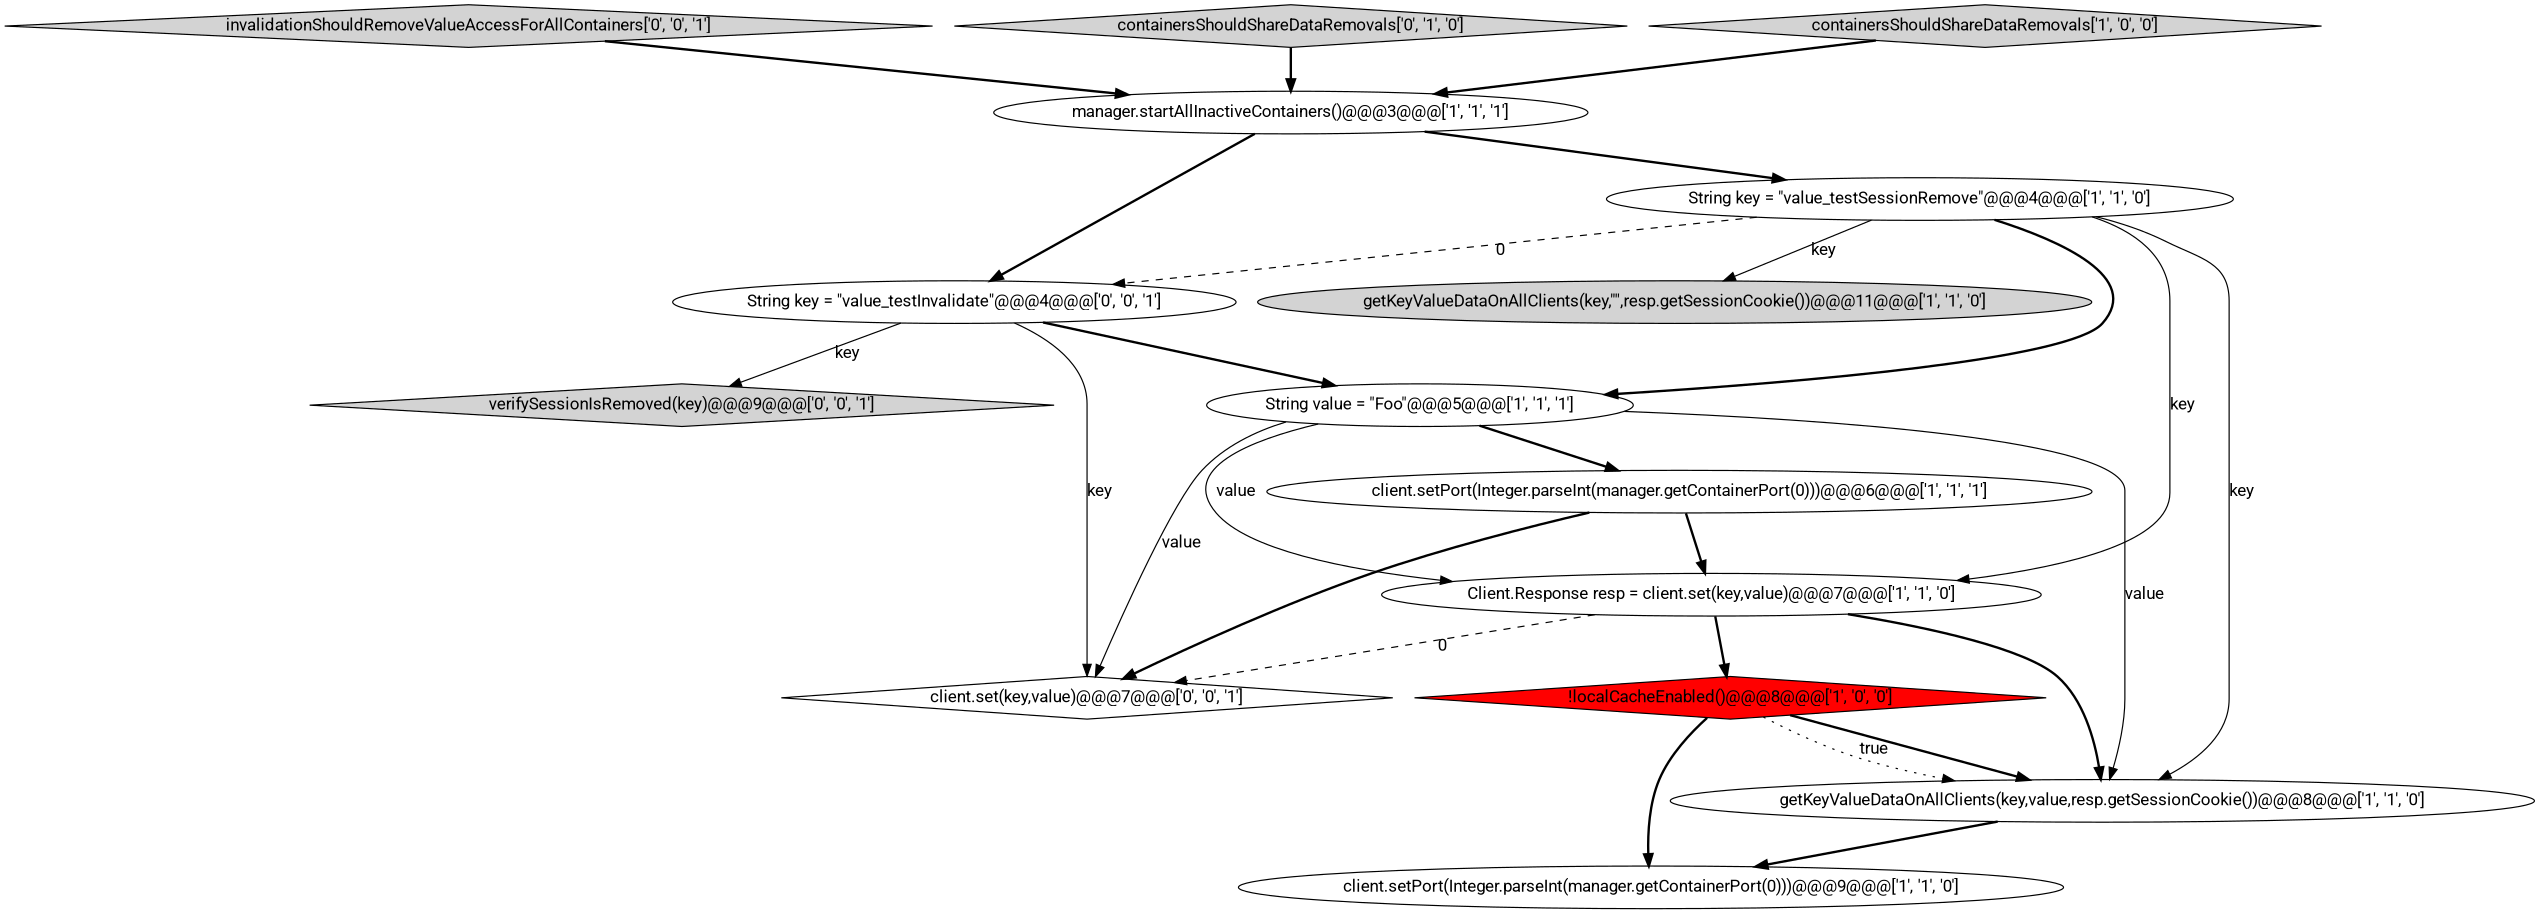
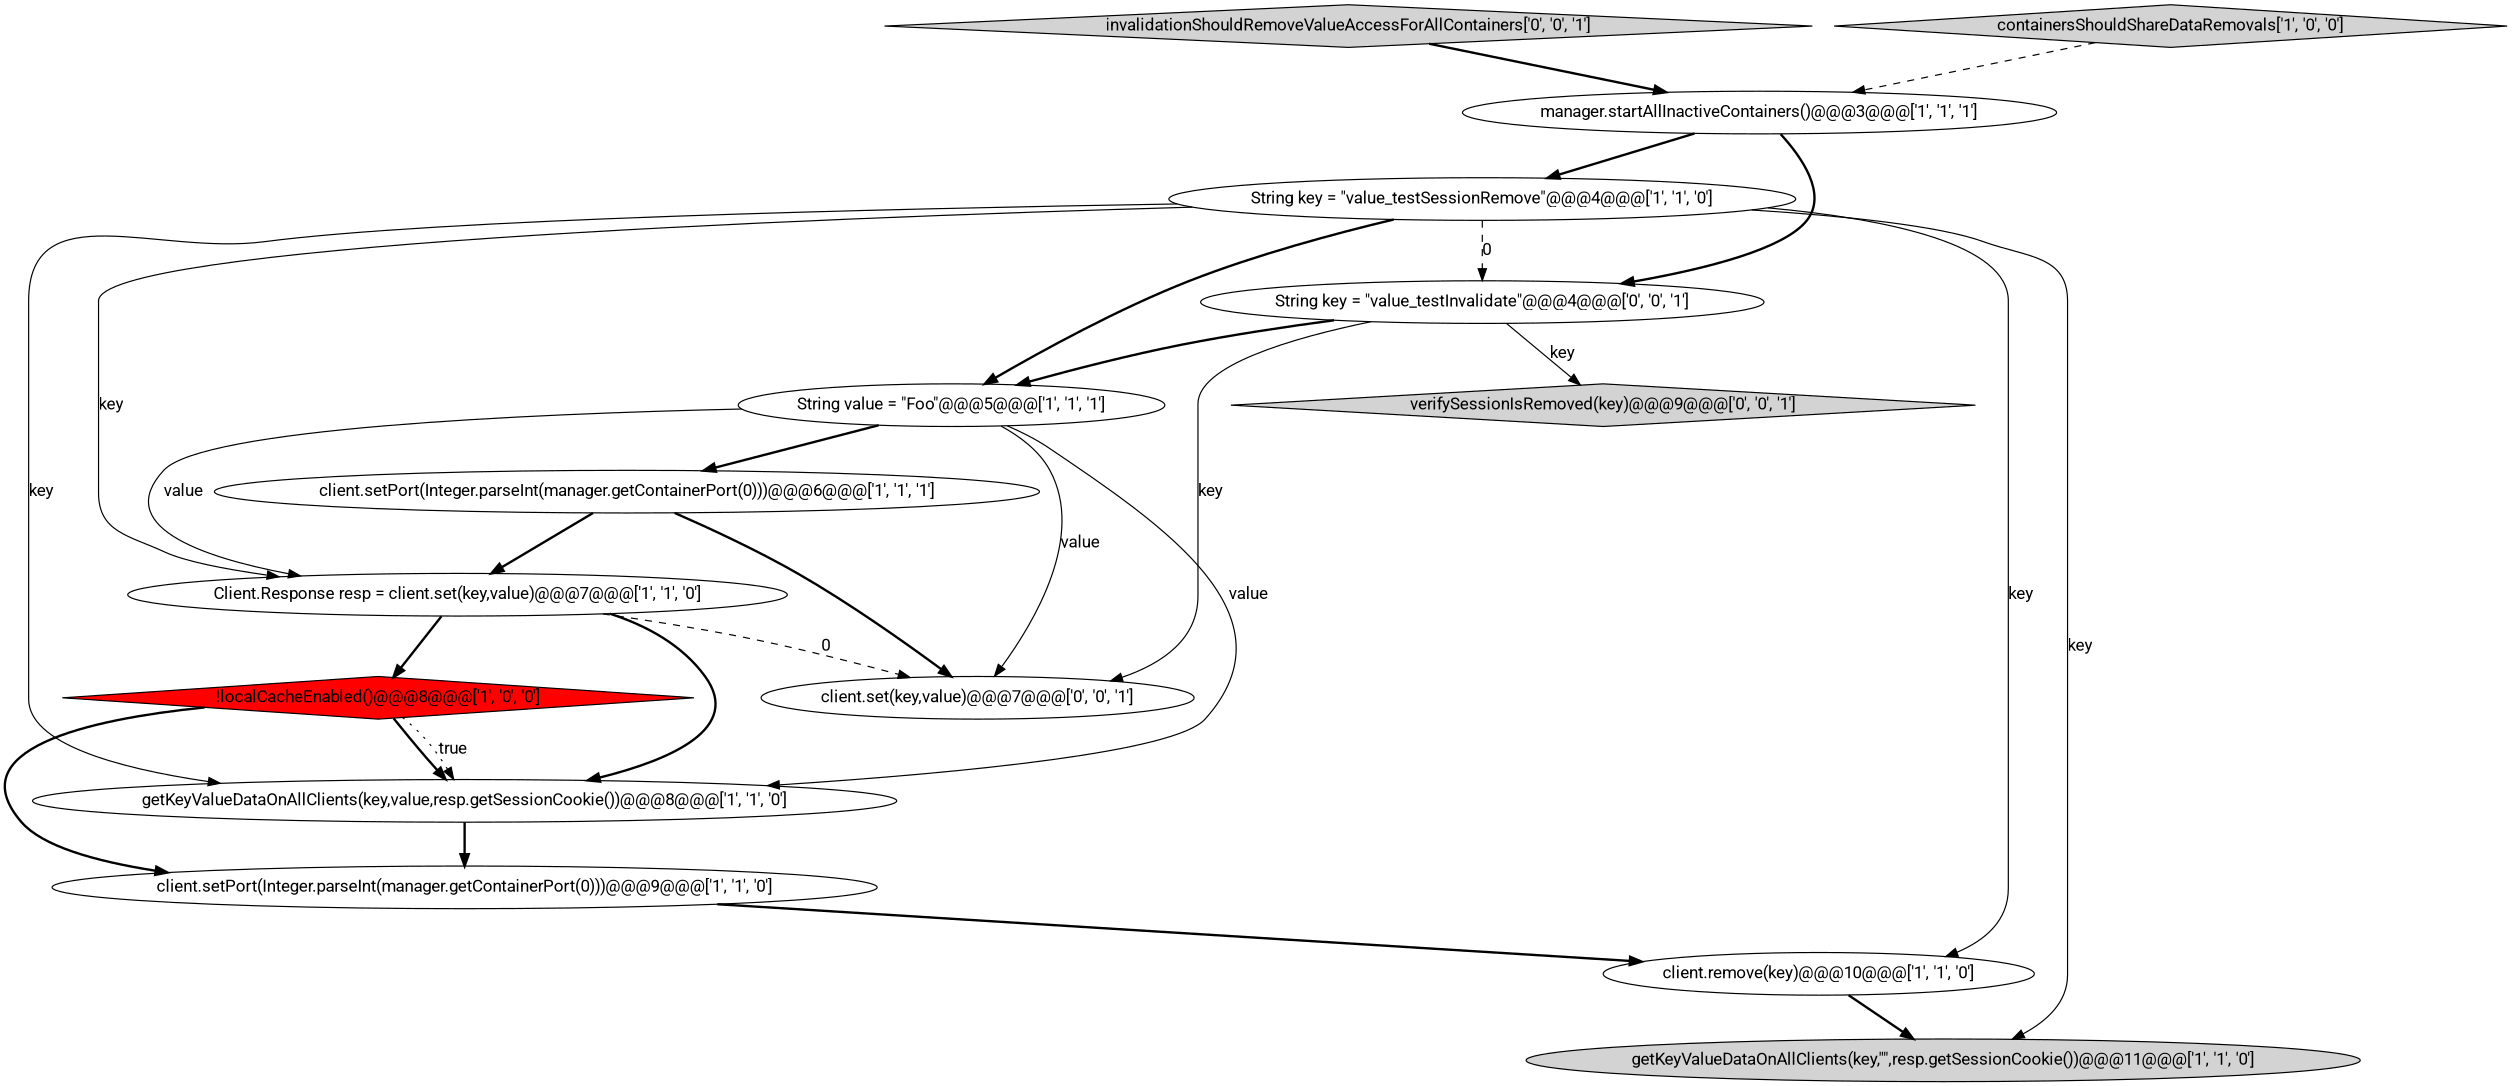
node "containersShouldShareDataRemovals['0', '1', '0']": removed
edge "containersShouldShareDataRemovals['1', '0', '0']" -> "manager.startAllInactiveContainers()@@@3@@@['1', '1', '1']": style bold -> dashed
node "client.set(key,value)@@@7@@@['0', '0', '1']": shape diamond -> ellipse
node "client.remove(key)@@@10@@@['1', '1', '0']": added
